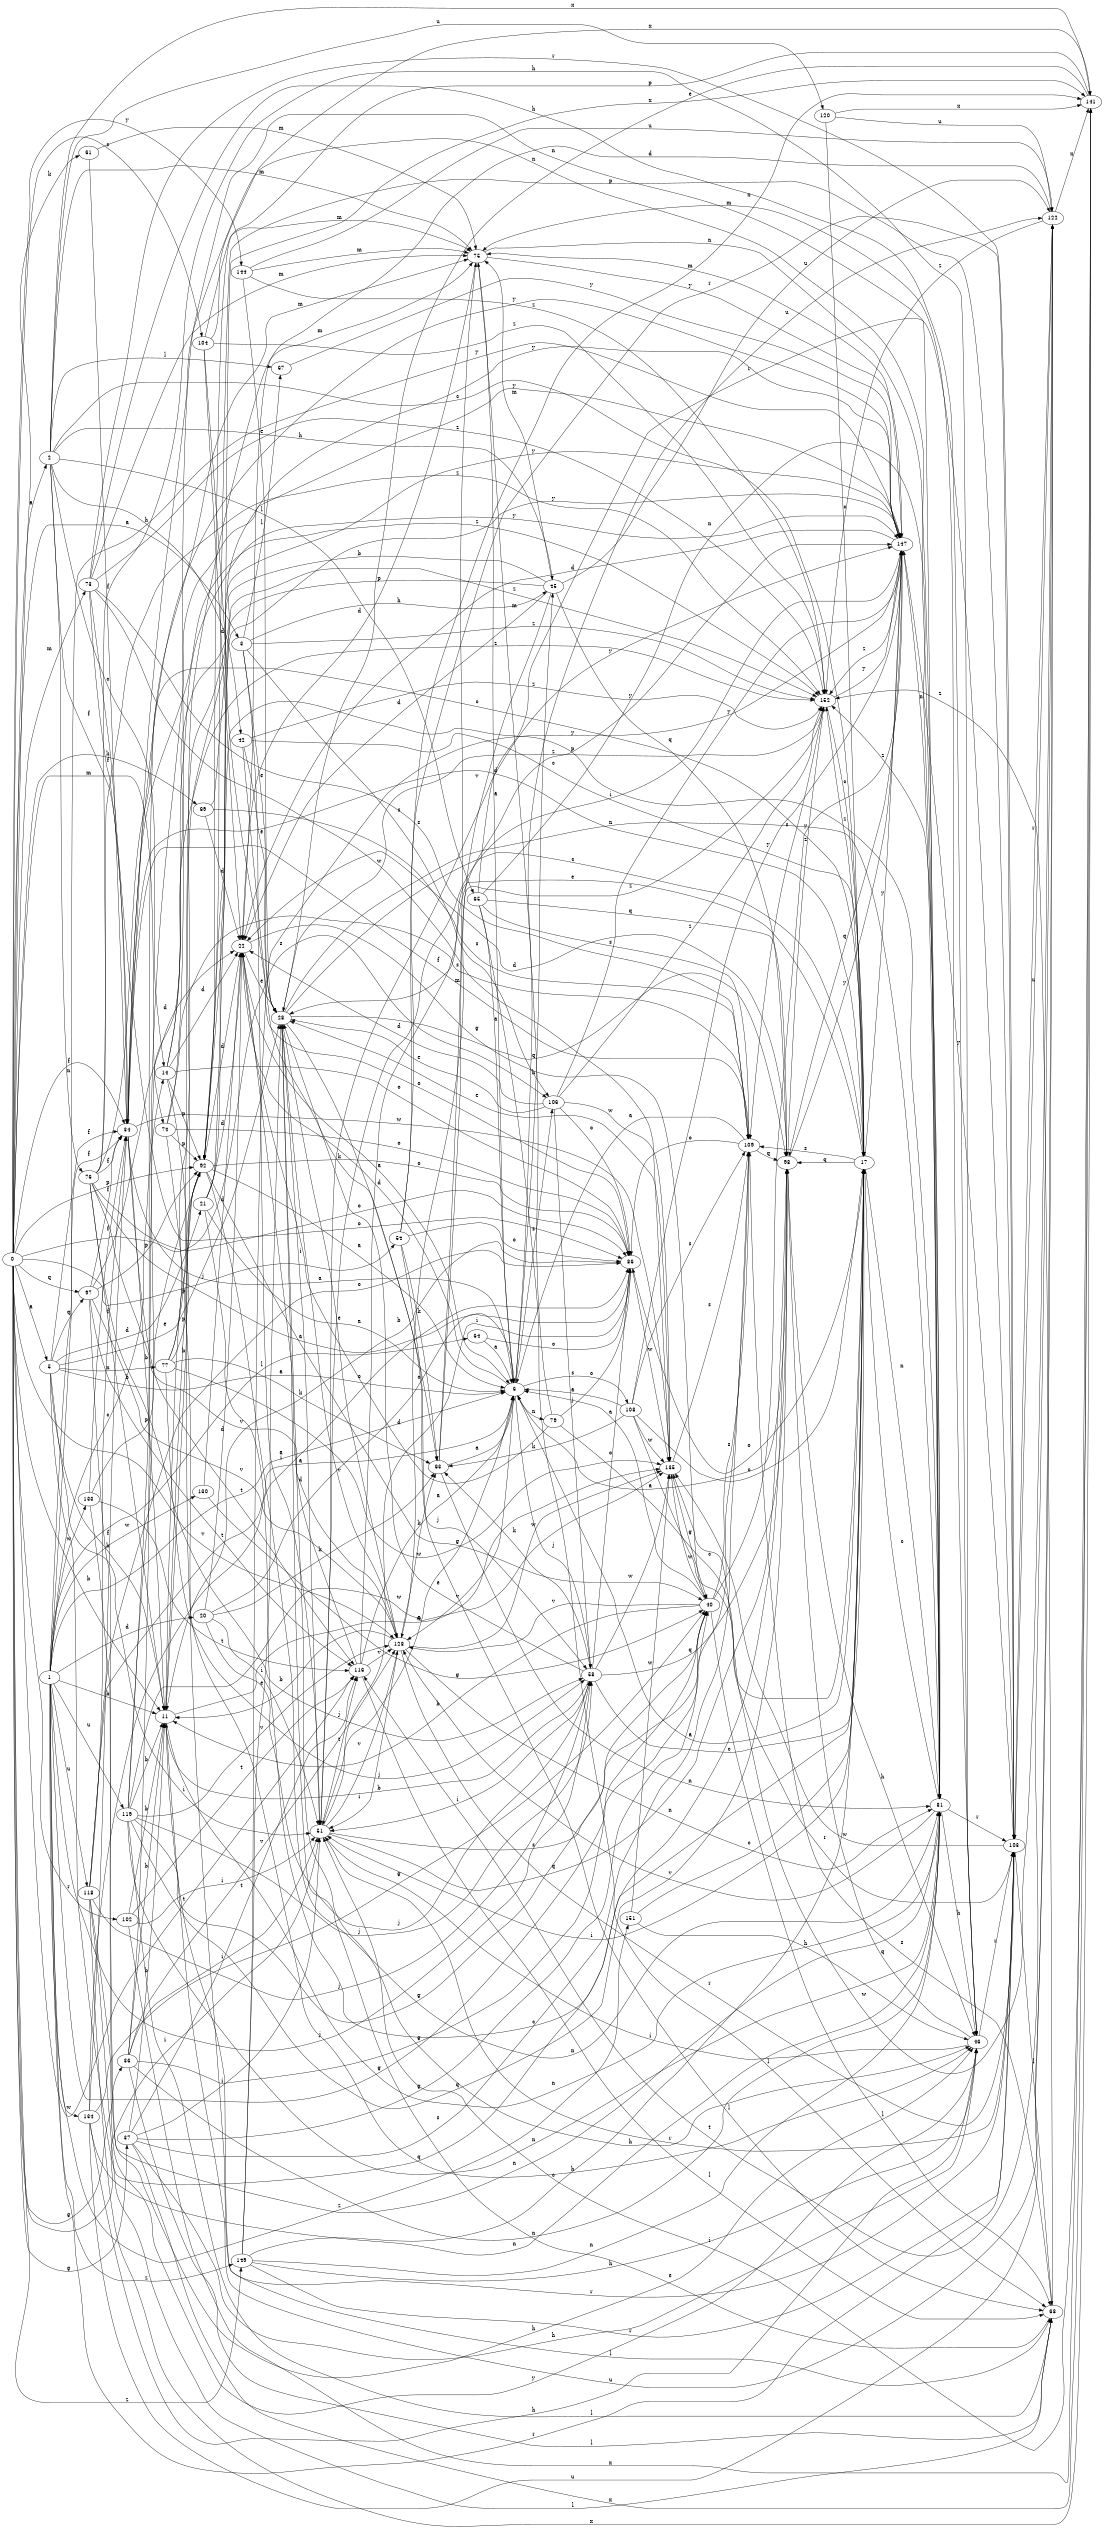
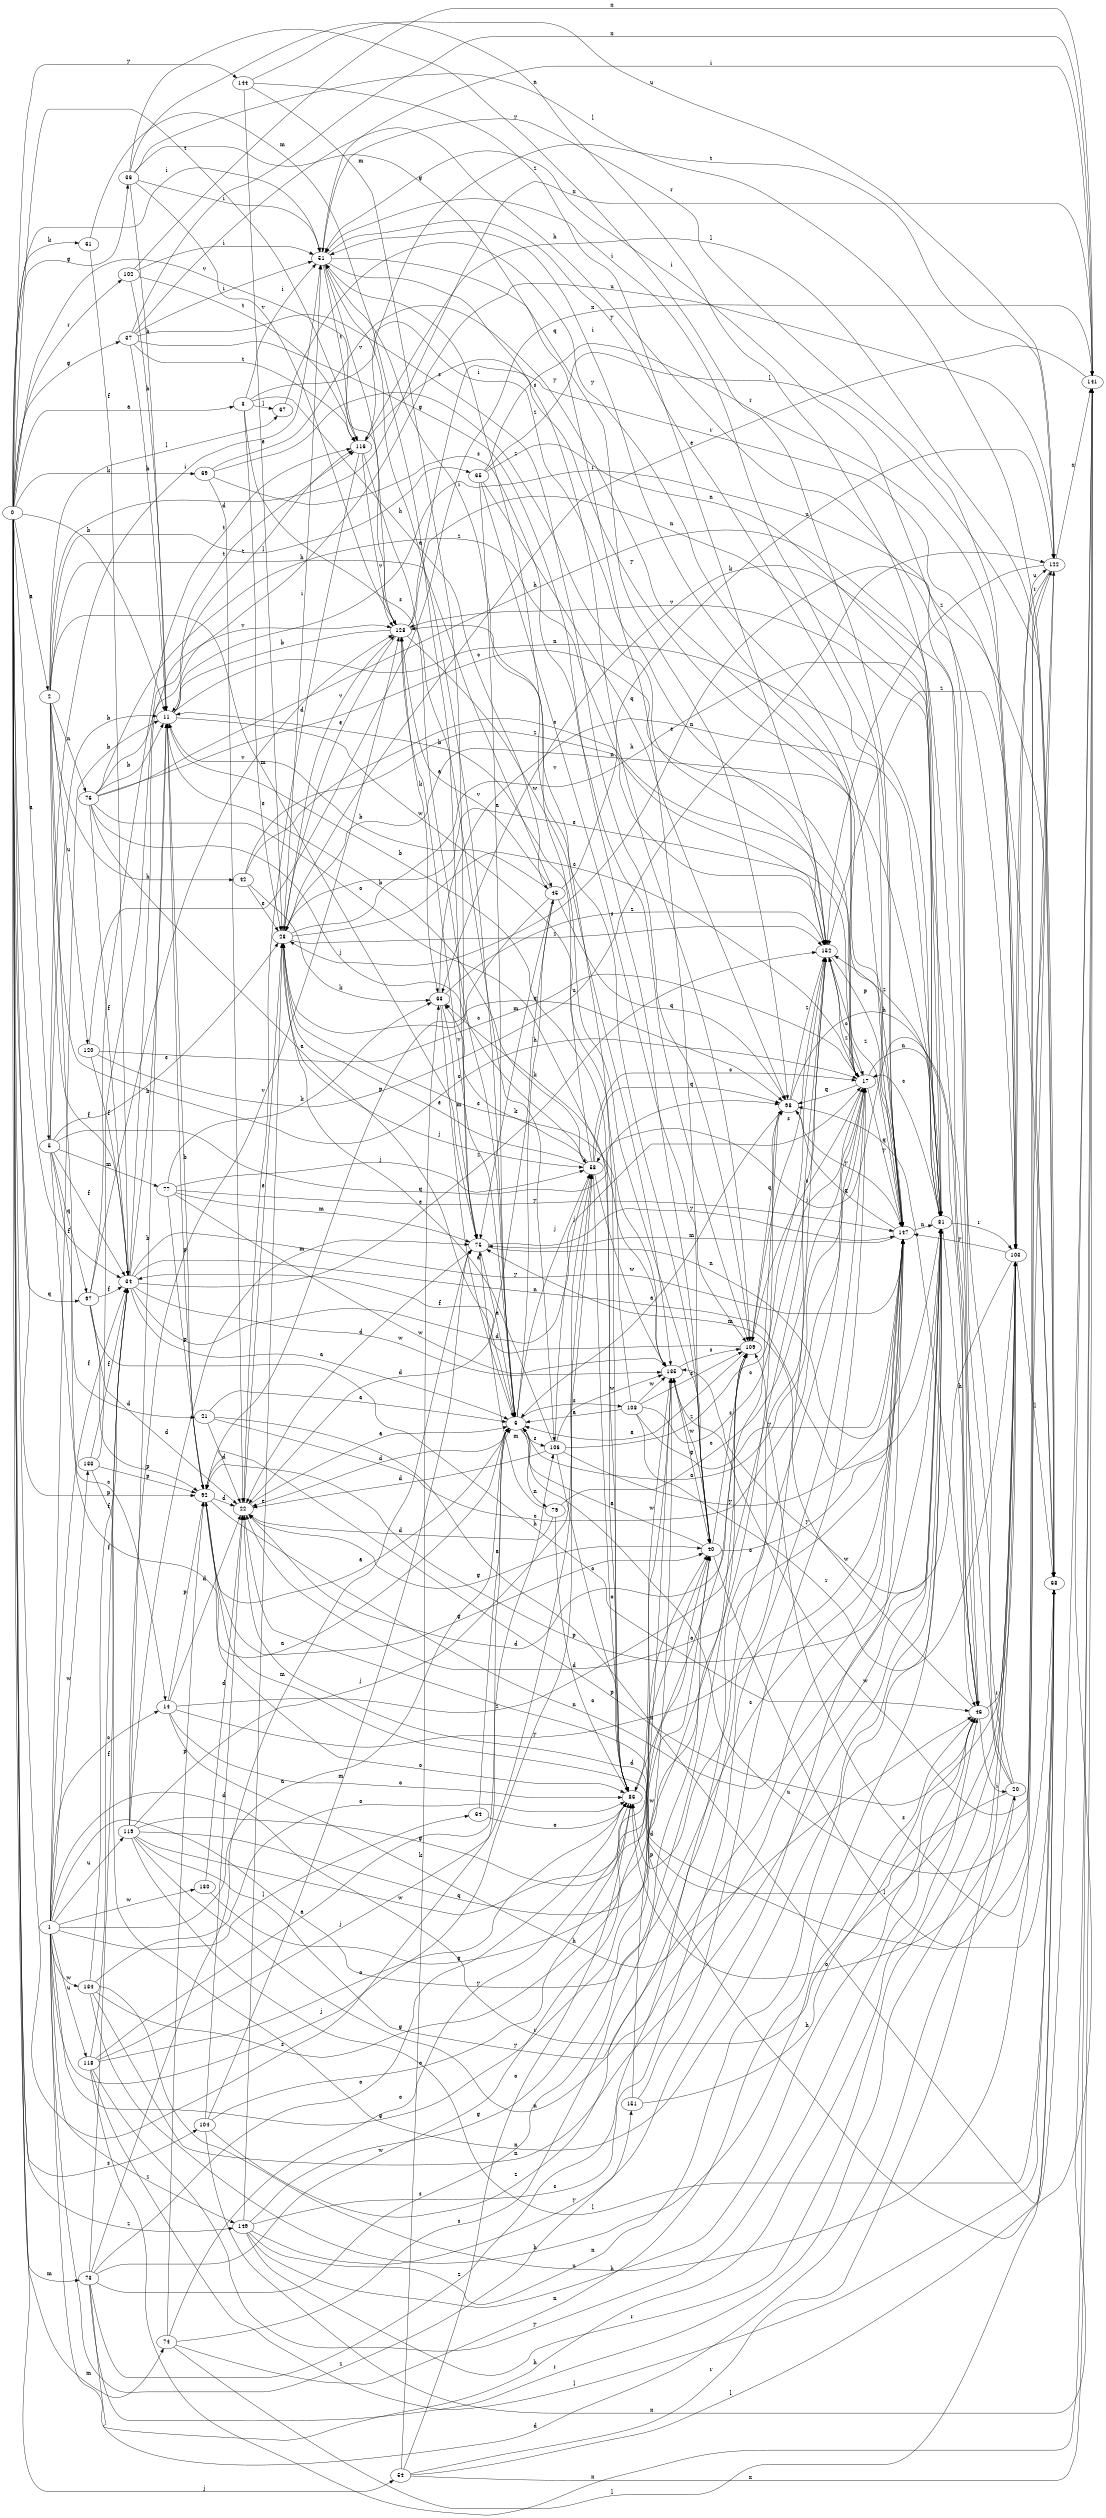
edge "21" -> "147": now "69" -> "147"
edge "152" -> "147": label "y" -> "p"
edge "120" -> "34": added, label "f"
edge "5" -> "77": label "n" -> "m"
edge "128" -> "51": removed, label "i"
edge "149" -> "40": added, label "g"
edge "46" -> "51": now "46" -> "20"
